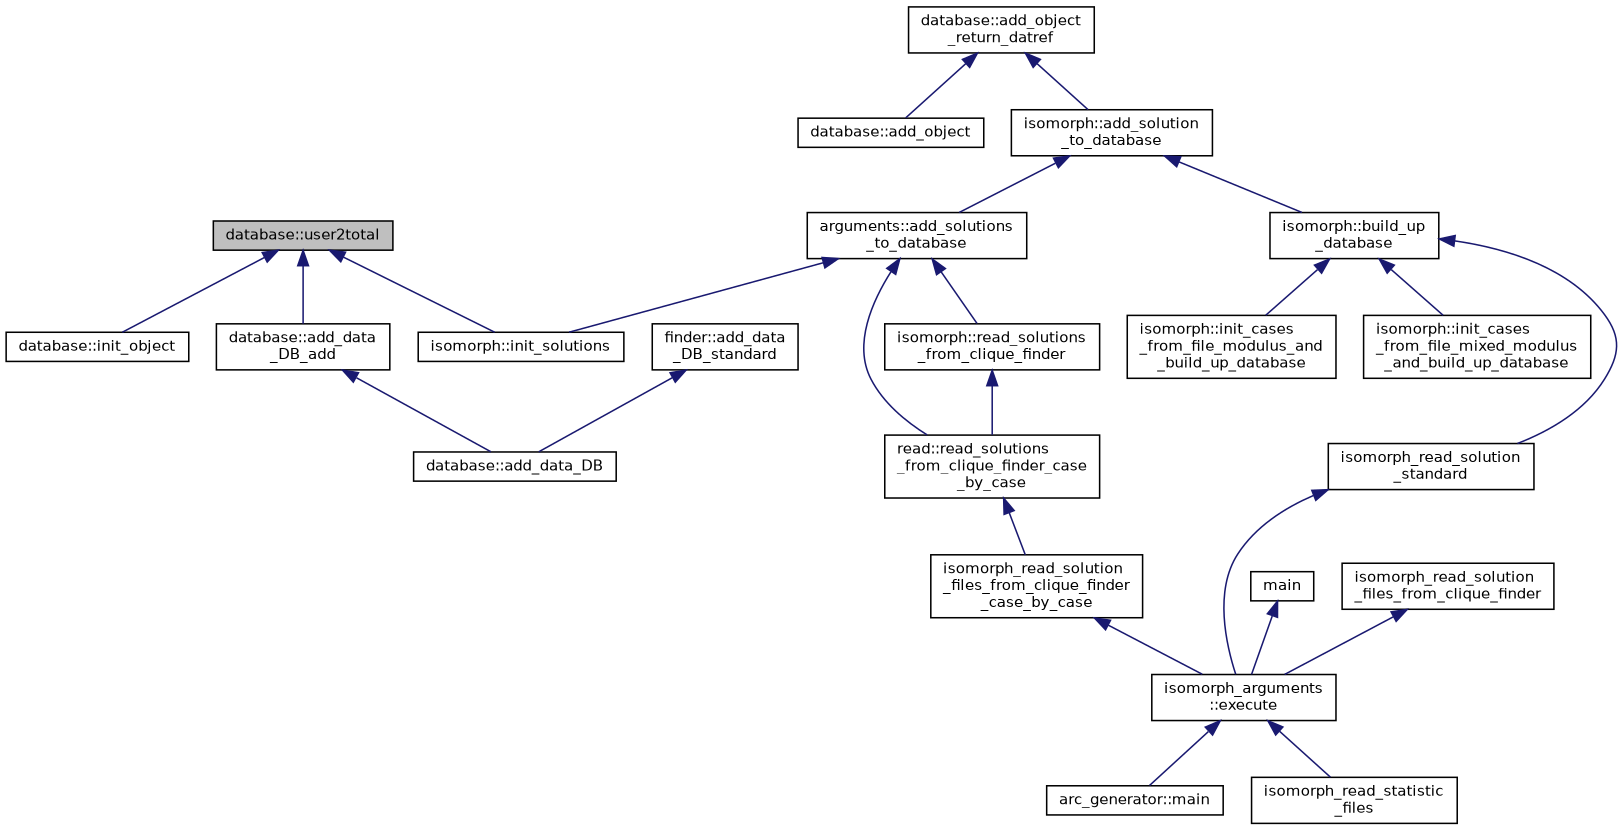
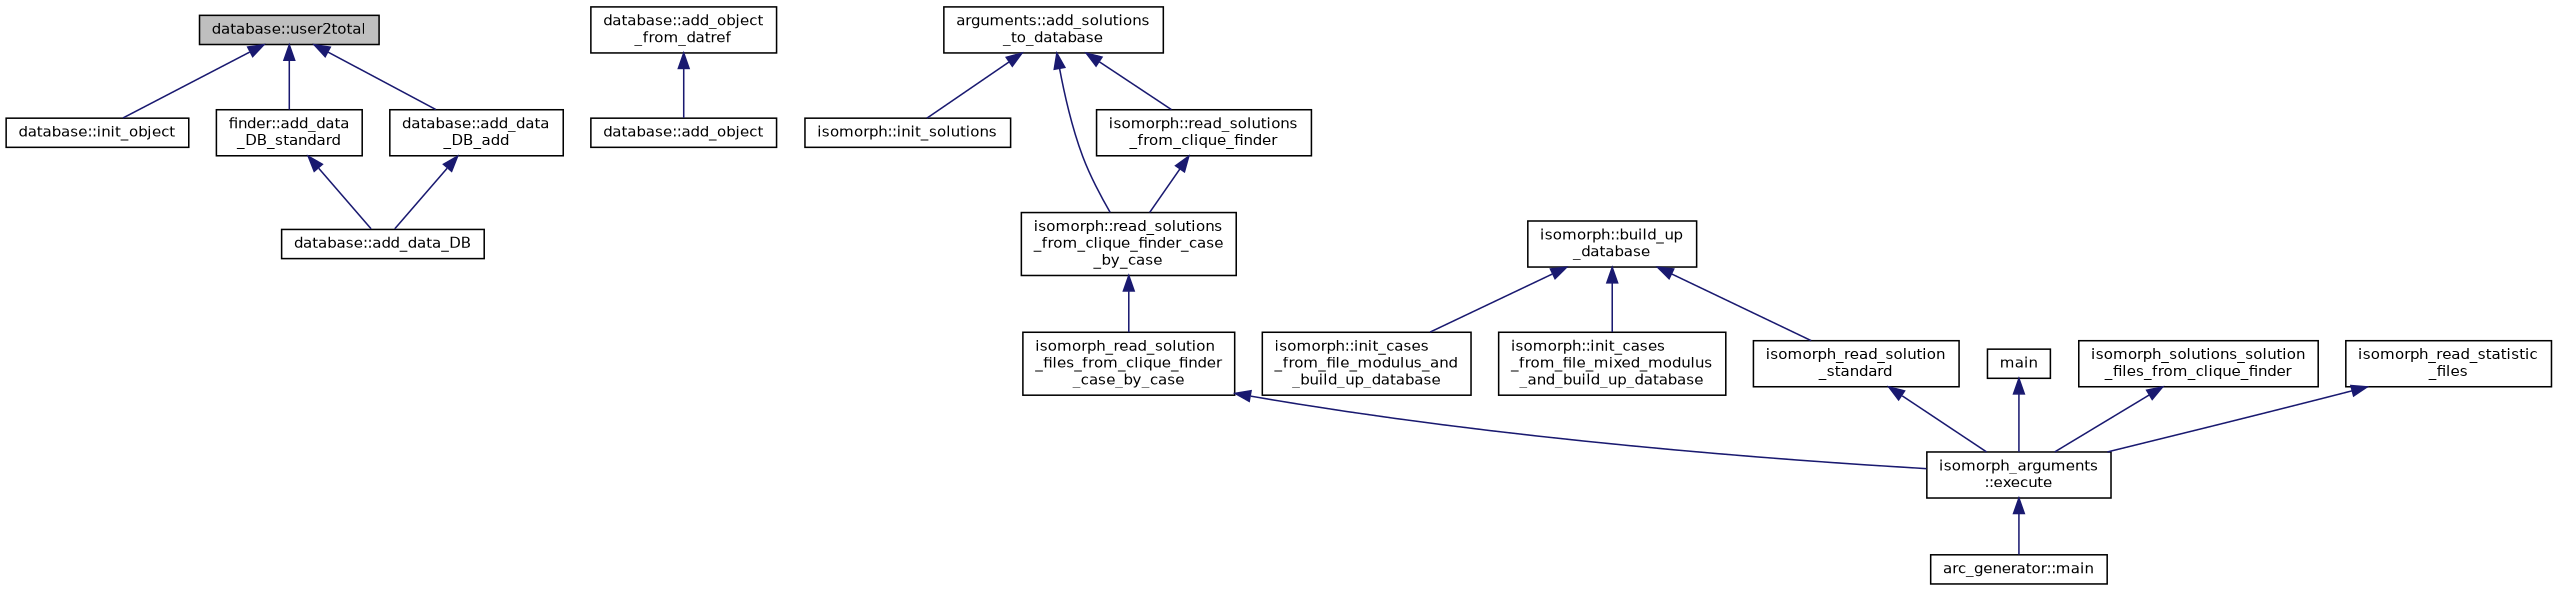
node "database::add_object _return_datref": label "database::add_object _return_datref" -> "database::add_object _from_datref"
node "isomorph::add_solution _to_database": removed
edge "isomorph::init_solutions" -> "database::user2total": now "finder::add_data _DB_standard" -> "database::user2total"
node "read::read_solutions _from_clique_finder_case _by_case": label "read::read_solutions _from_clique_finder_case _by_case" -> "isomorph::read_solutions _from_clique_finder_case _by_case"
node "isomorph_read_solution _files_from_clique_finder": label "isomorph_read_solution _files_from_clique_finder" -> "isomorph_solutions_solution _files_from_clique_finder"
edge "isomorph_read_statistic _files" -> "isomorph_arguments ::execute": reversed
